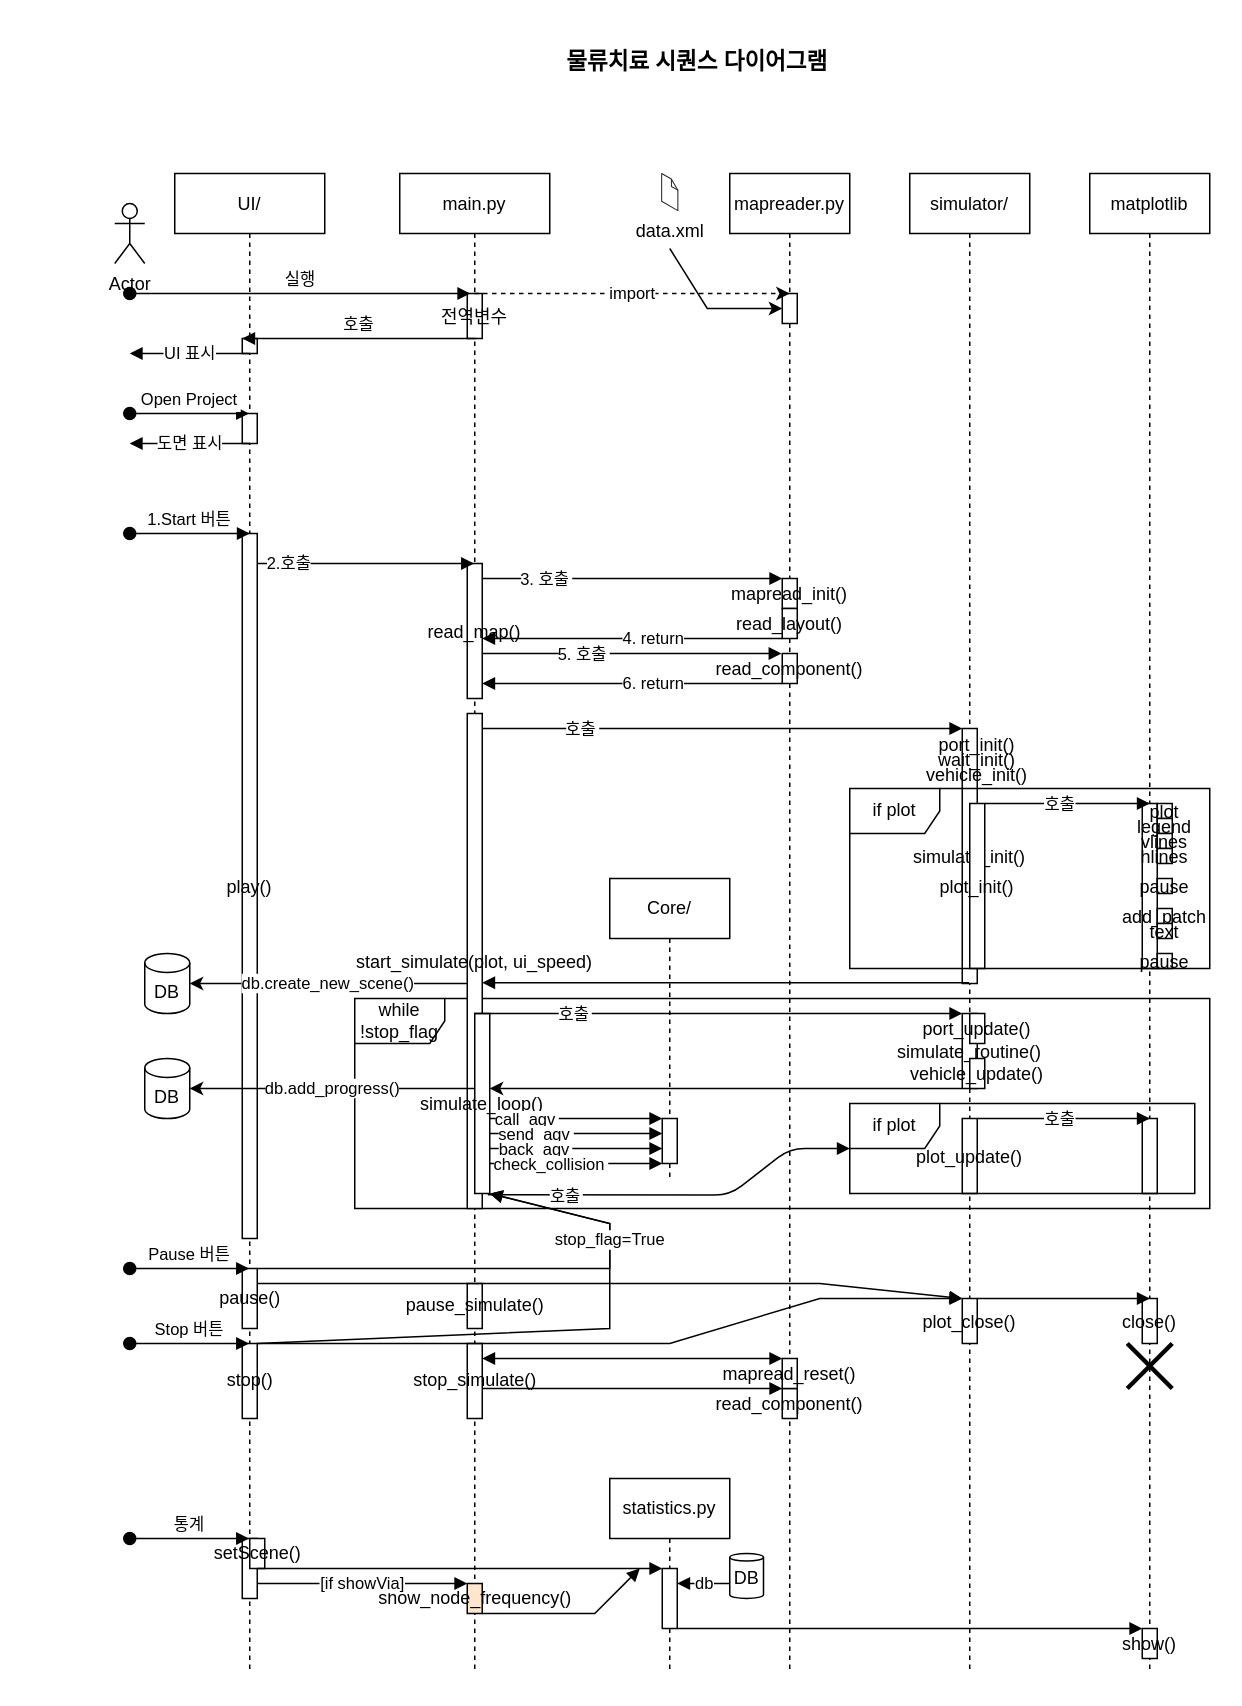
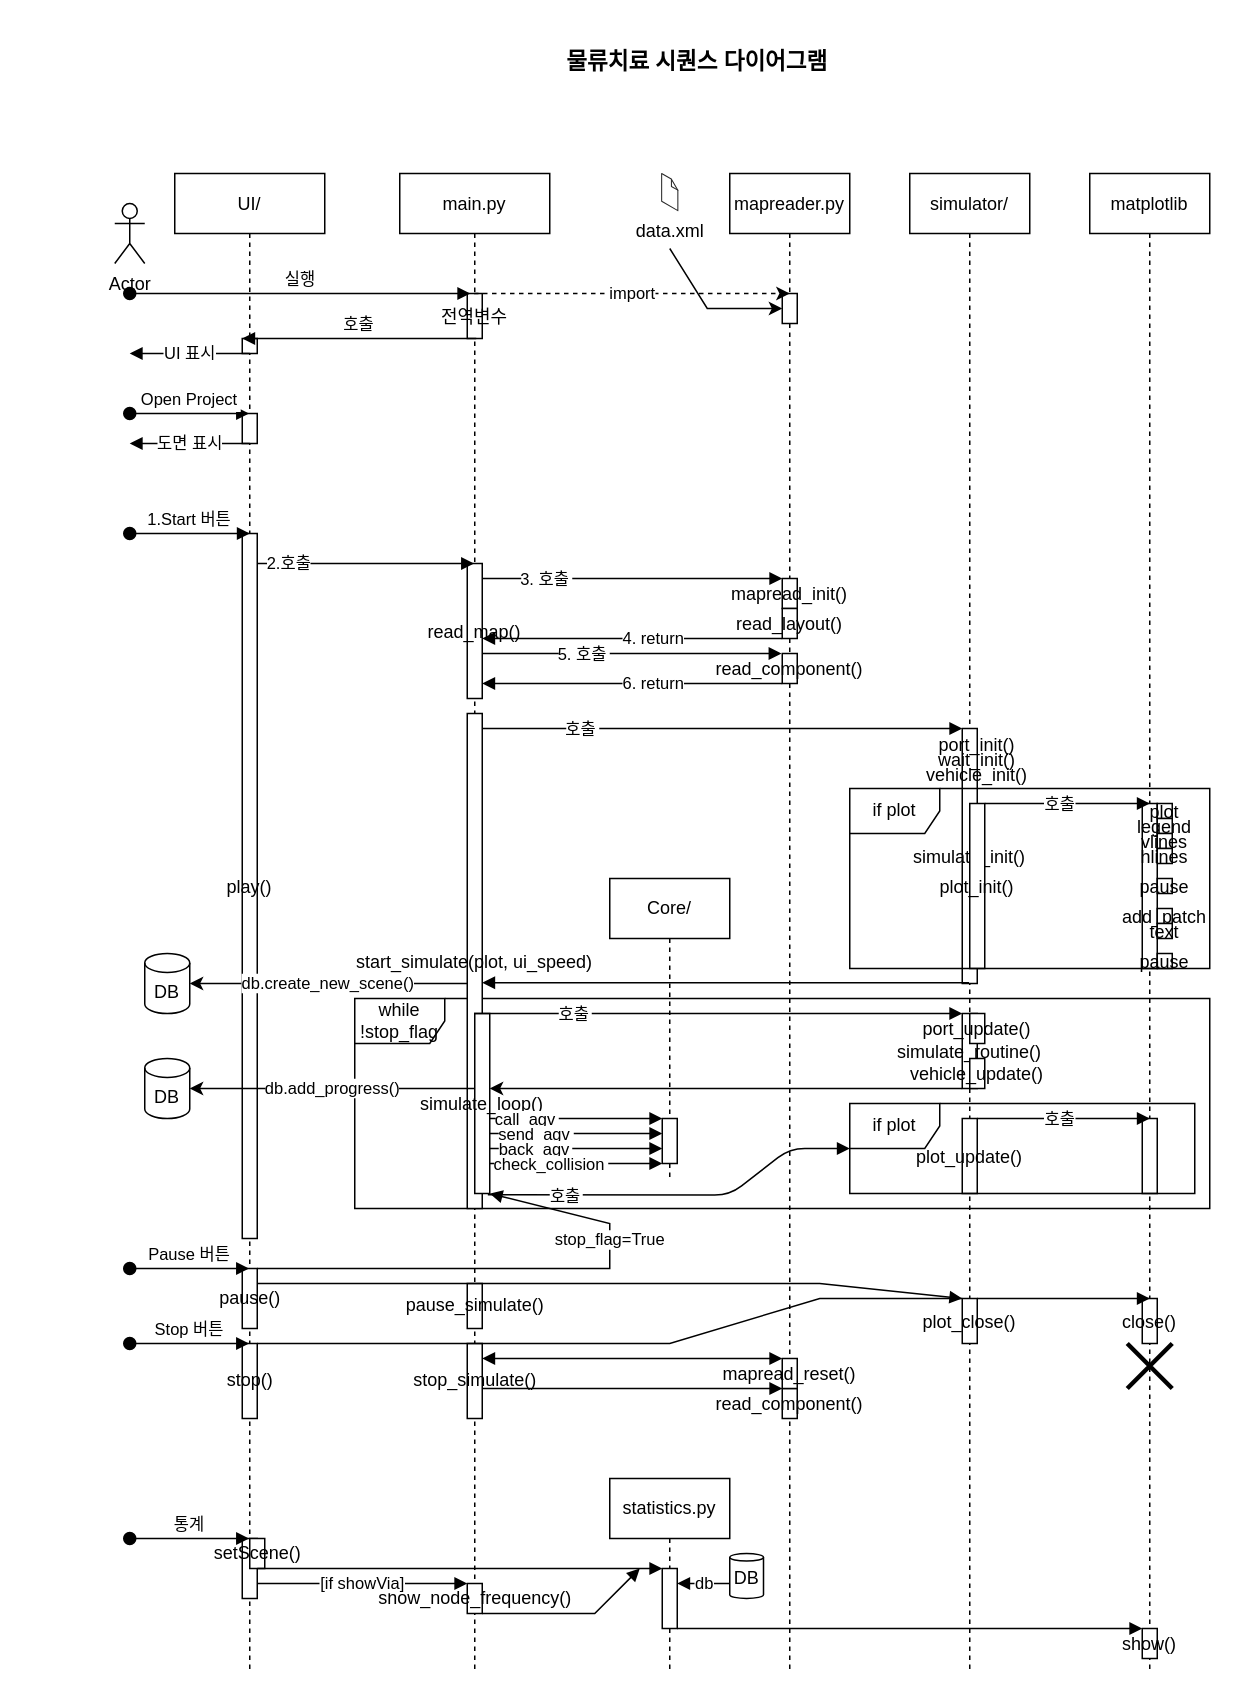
edge "stop()" -> "simulate_loop()": removed, label "stop_flag=True"
edge "stop()" -> "plot_close()": arrowhead block -> none
node "show_node_frequency()": fillcolor #ffe6cc -> #ffffff
